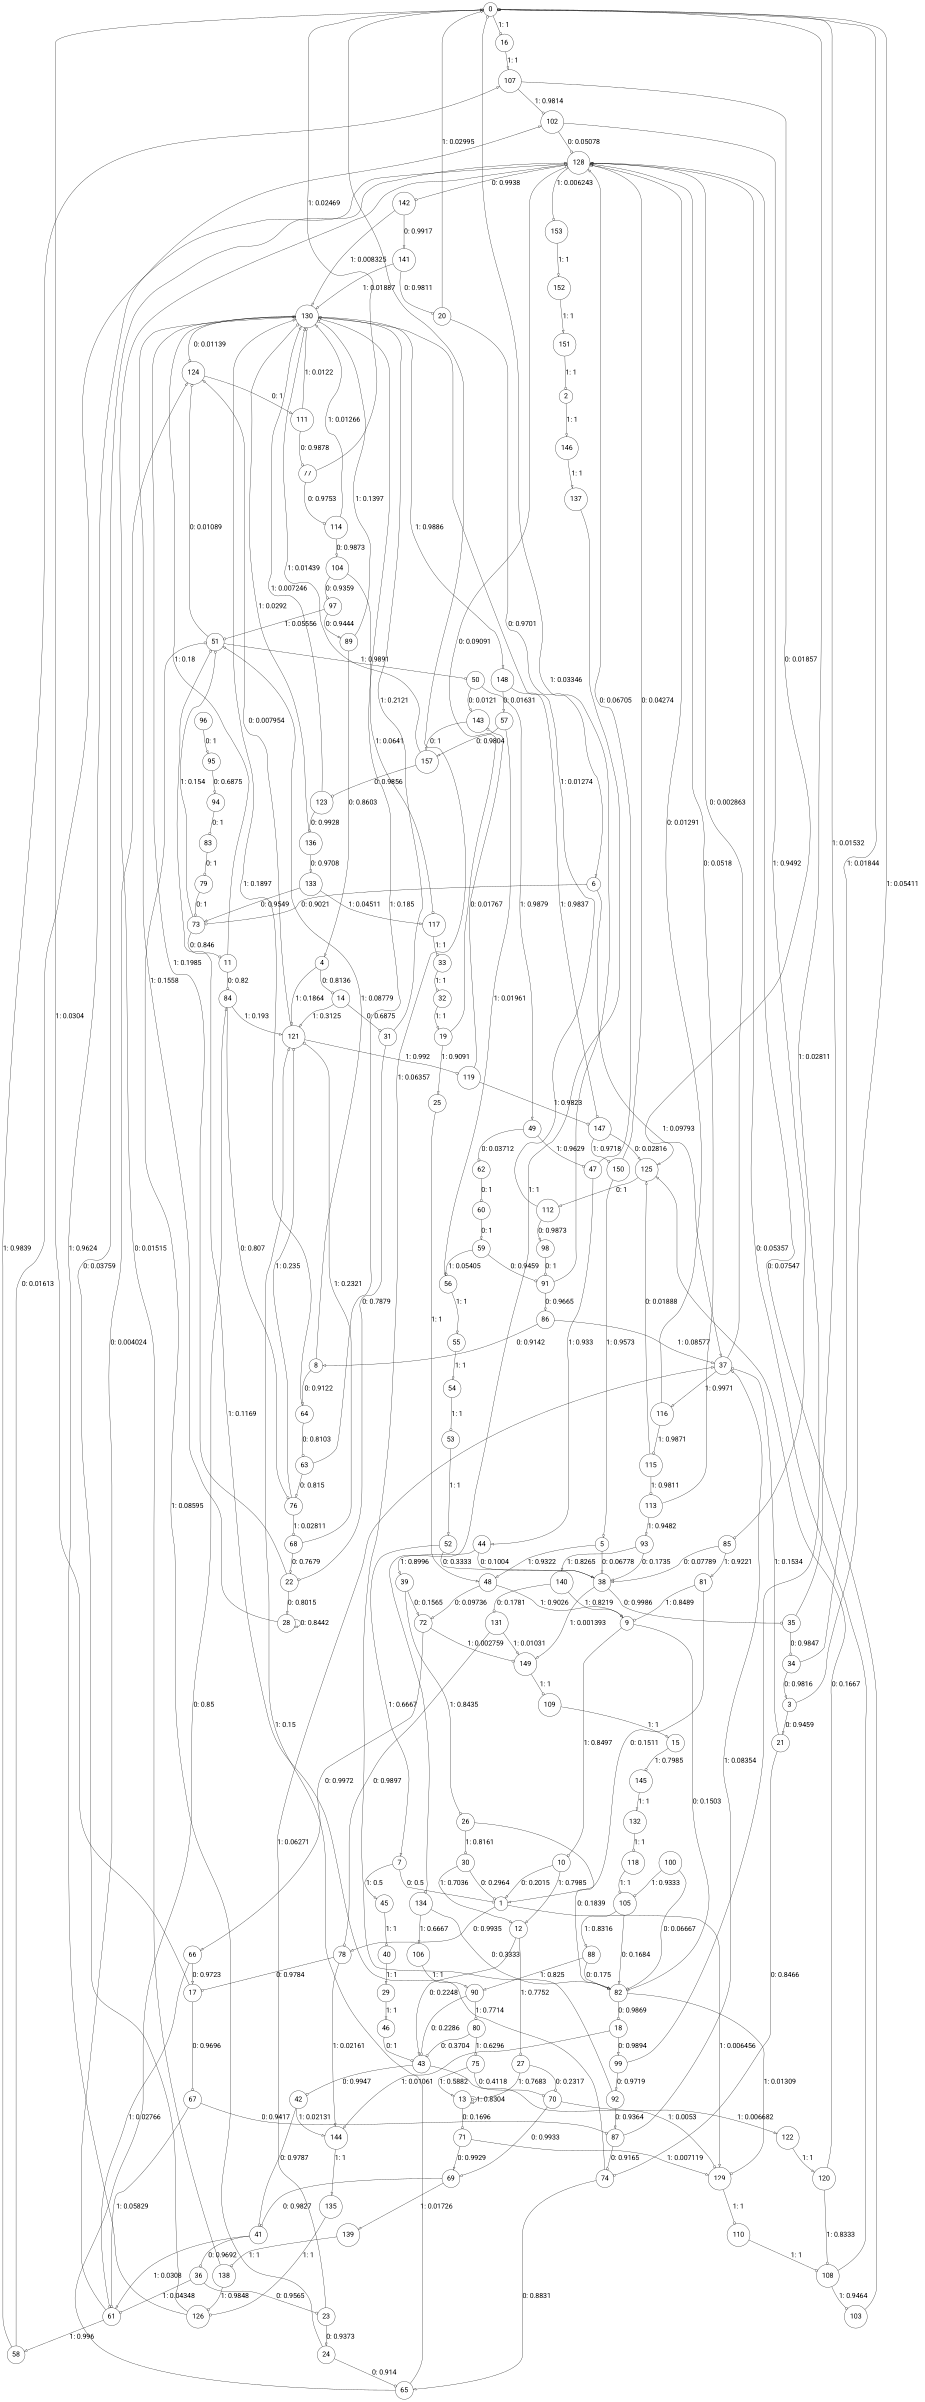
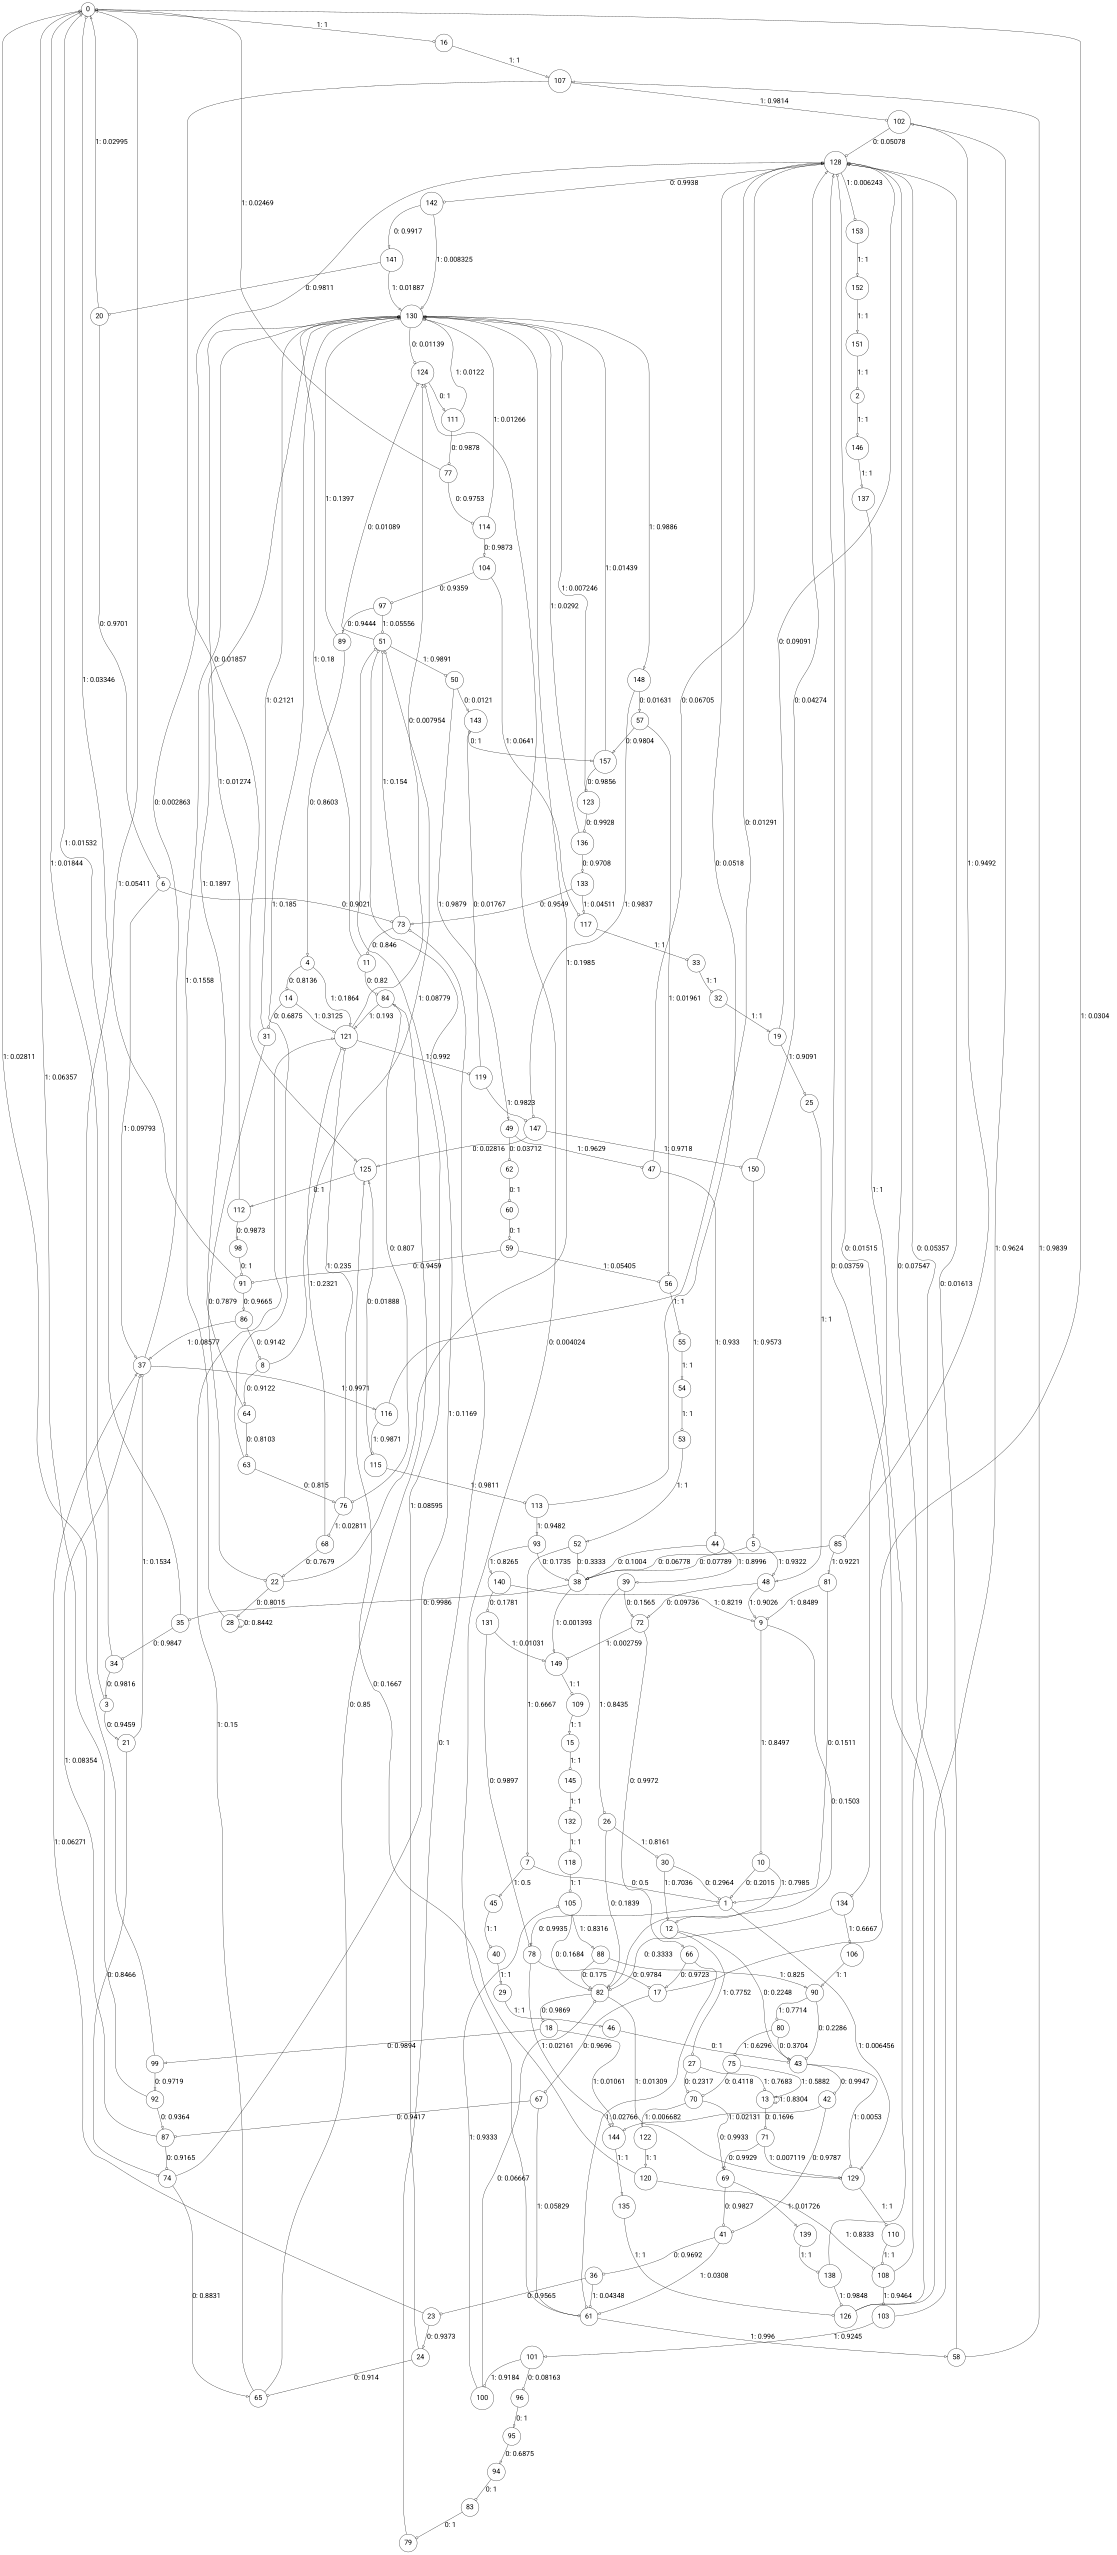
edge "15" -> "145": label "1: 0.7985   " -> "1: 1        "
node "101": added
